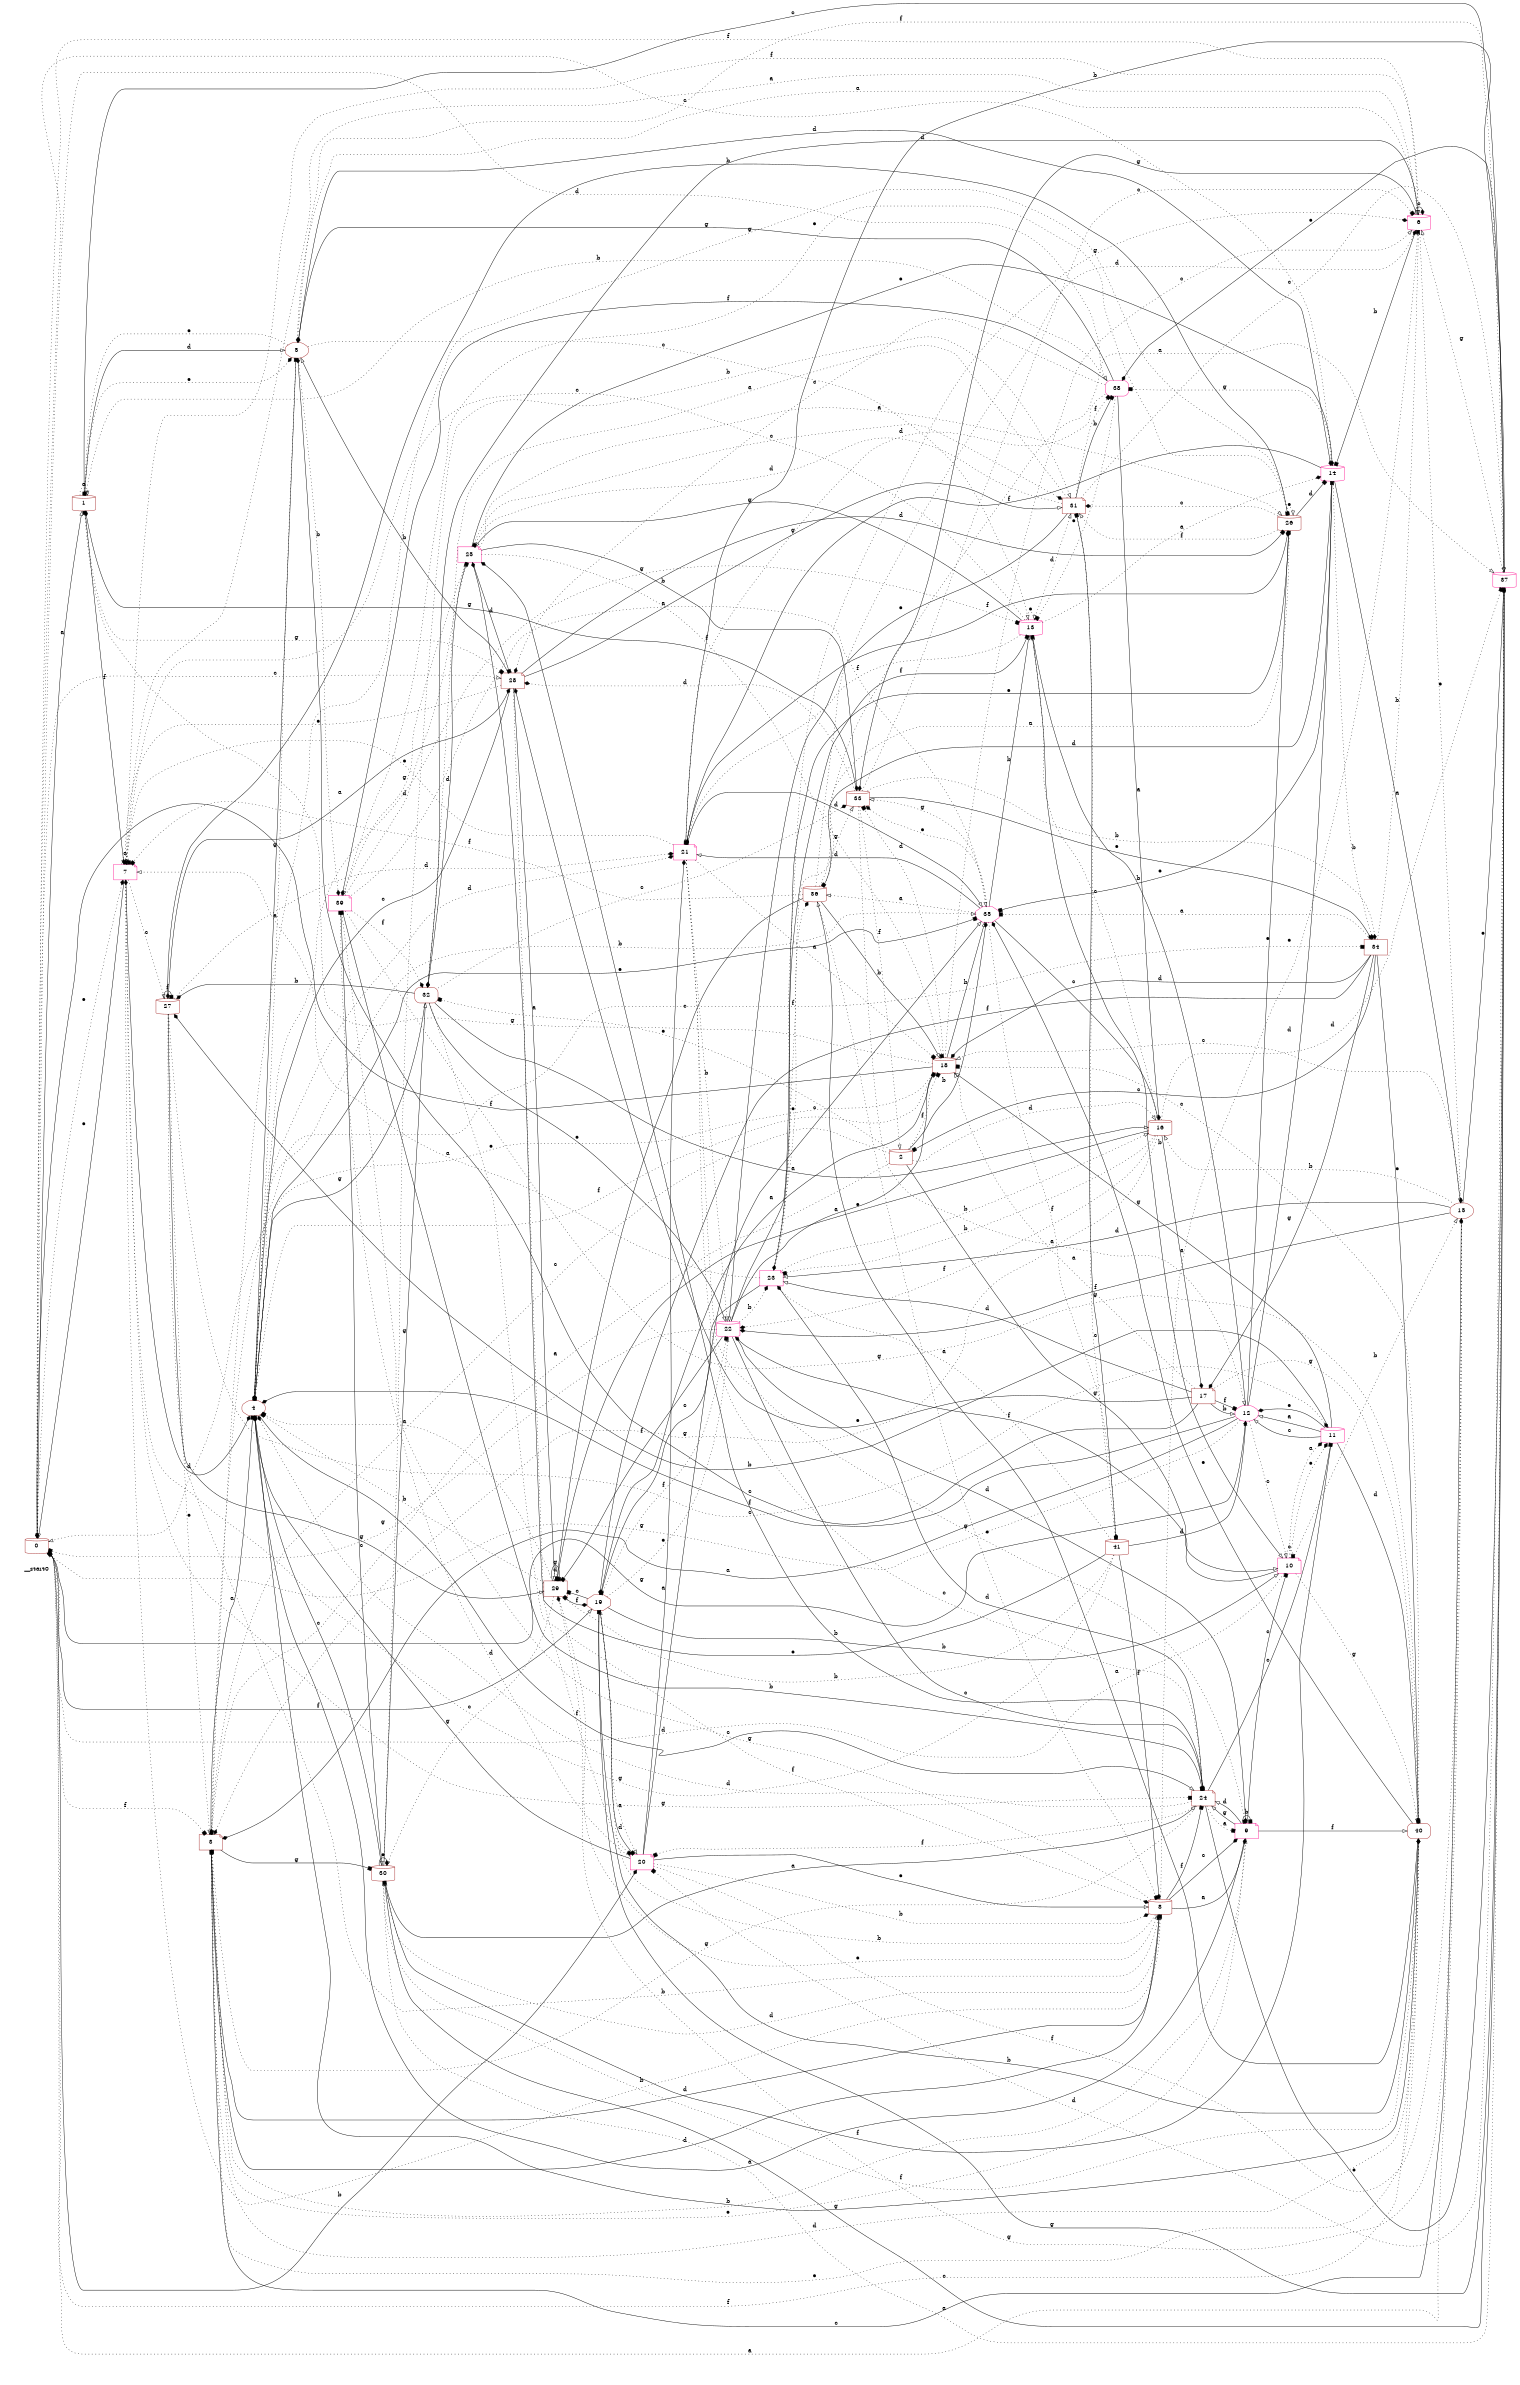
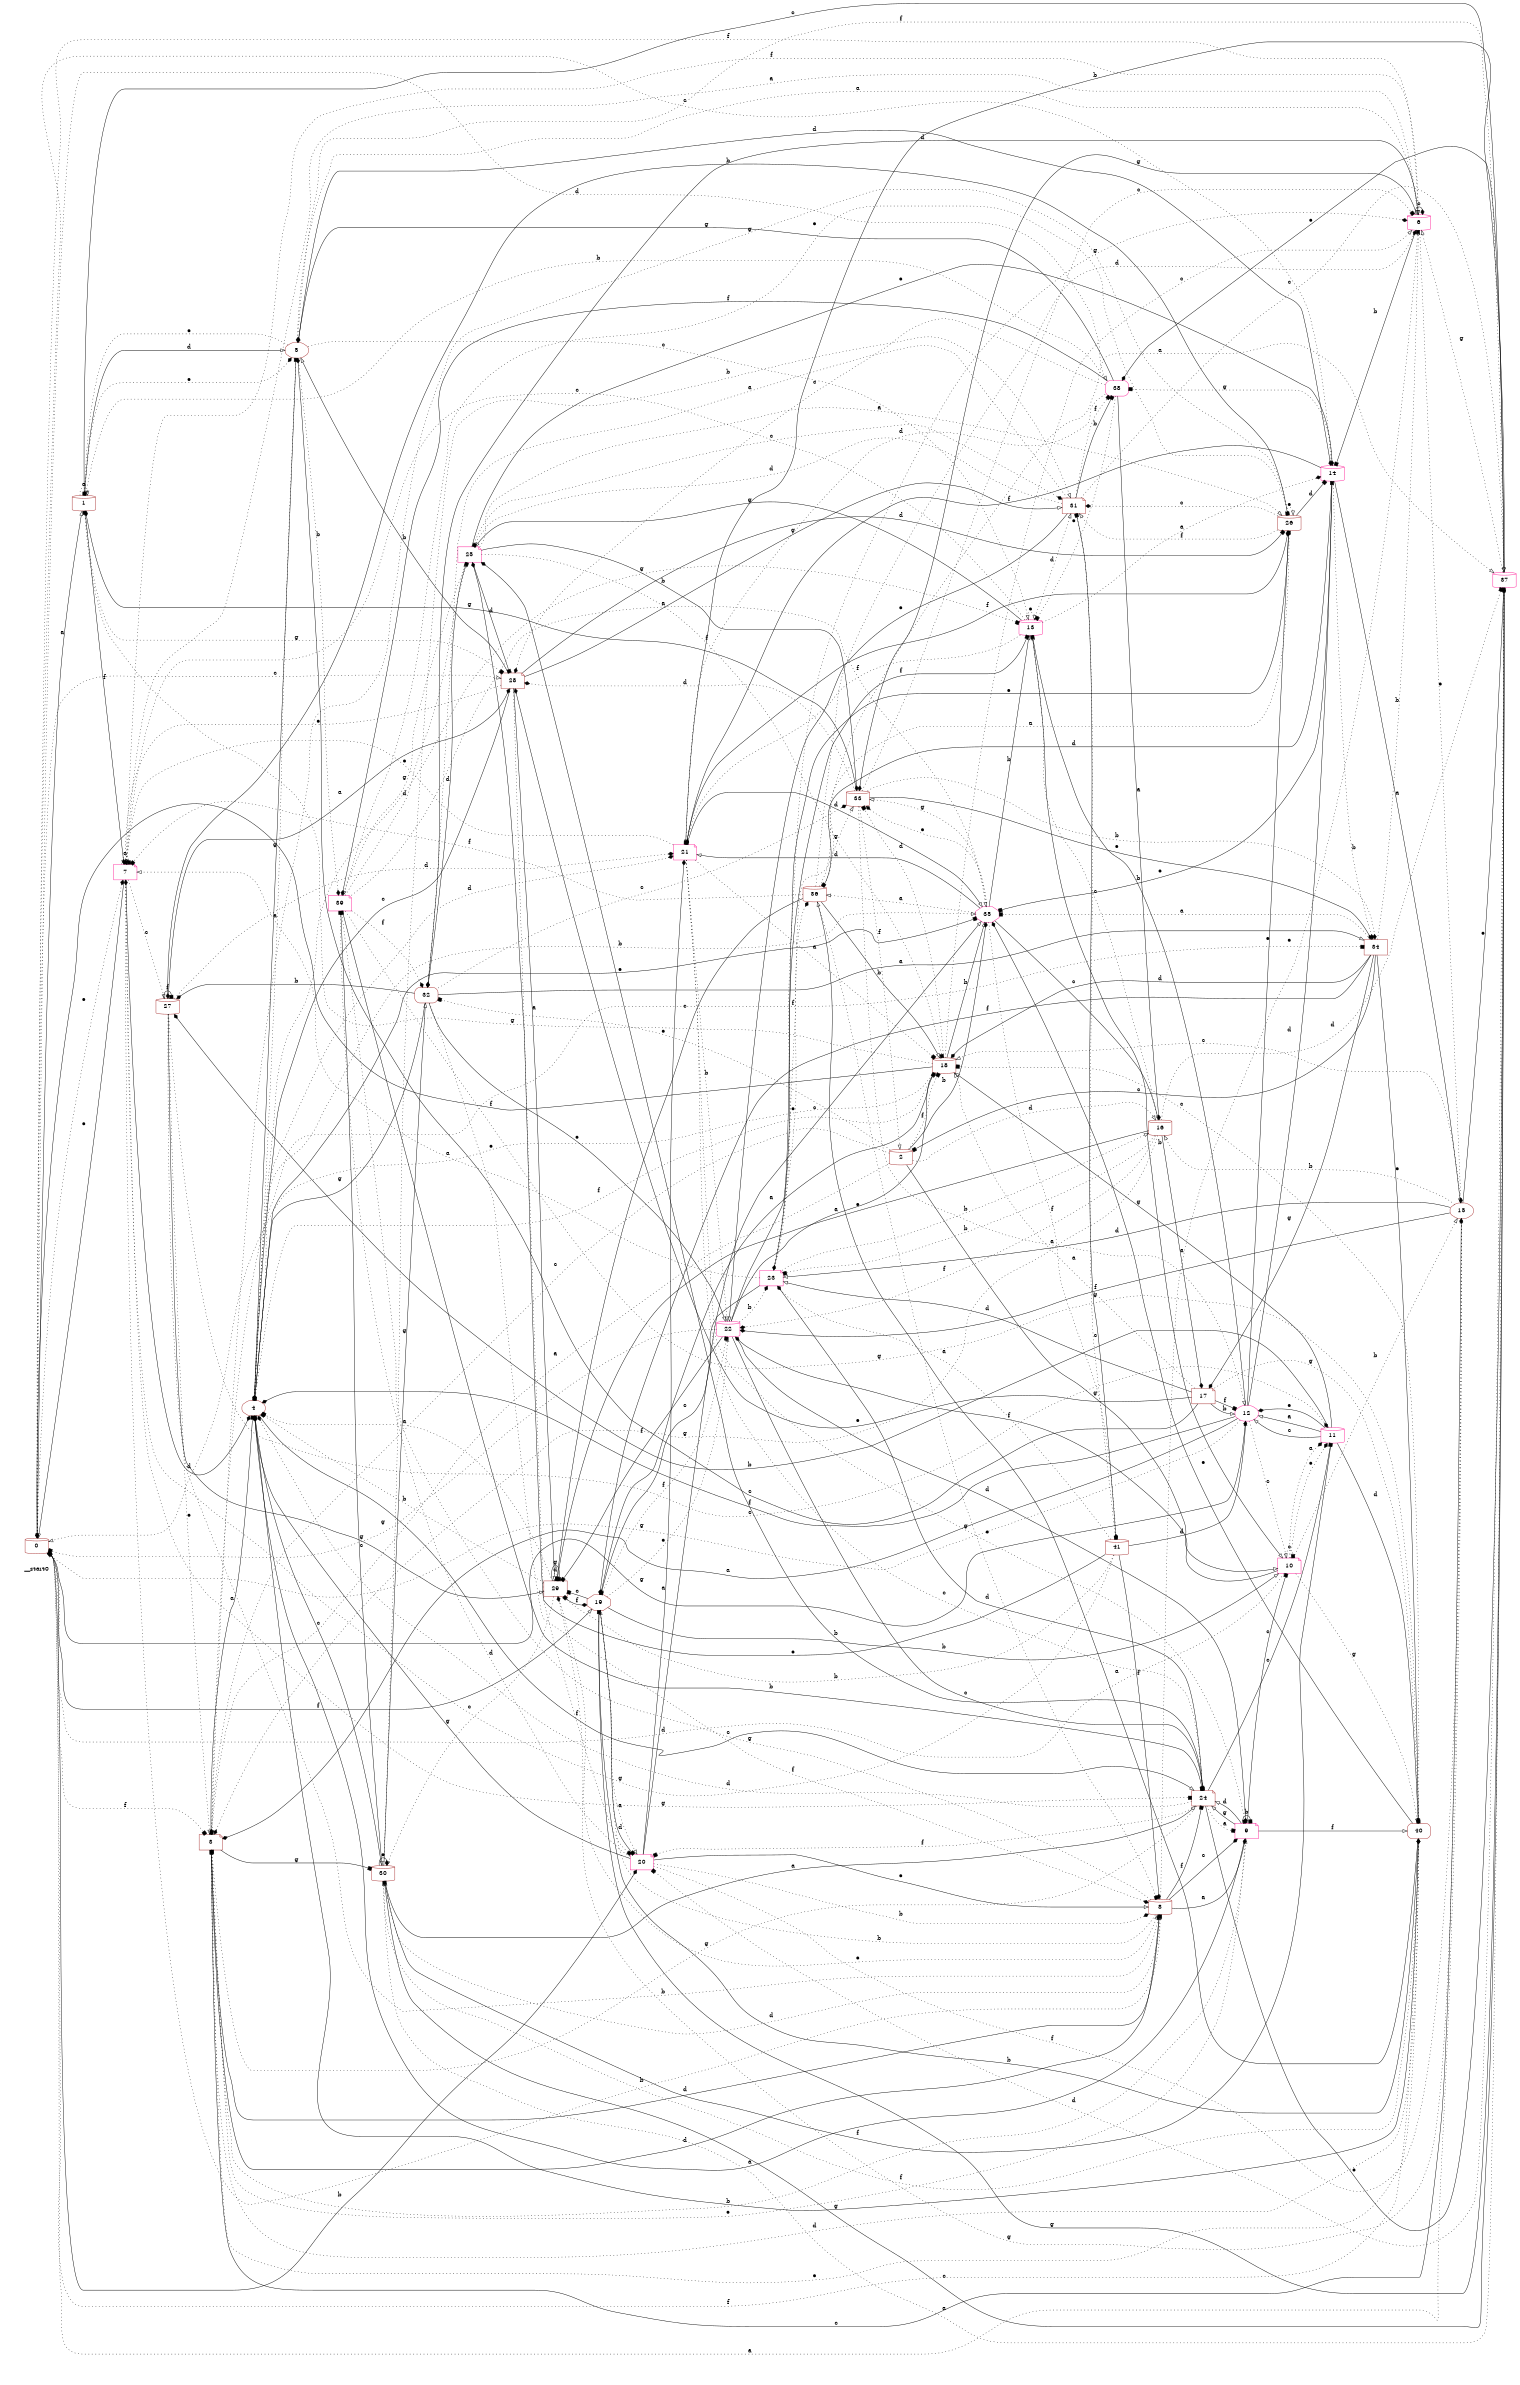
edge "32" -> "16": now "32" -> "34"
